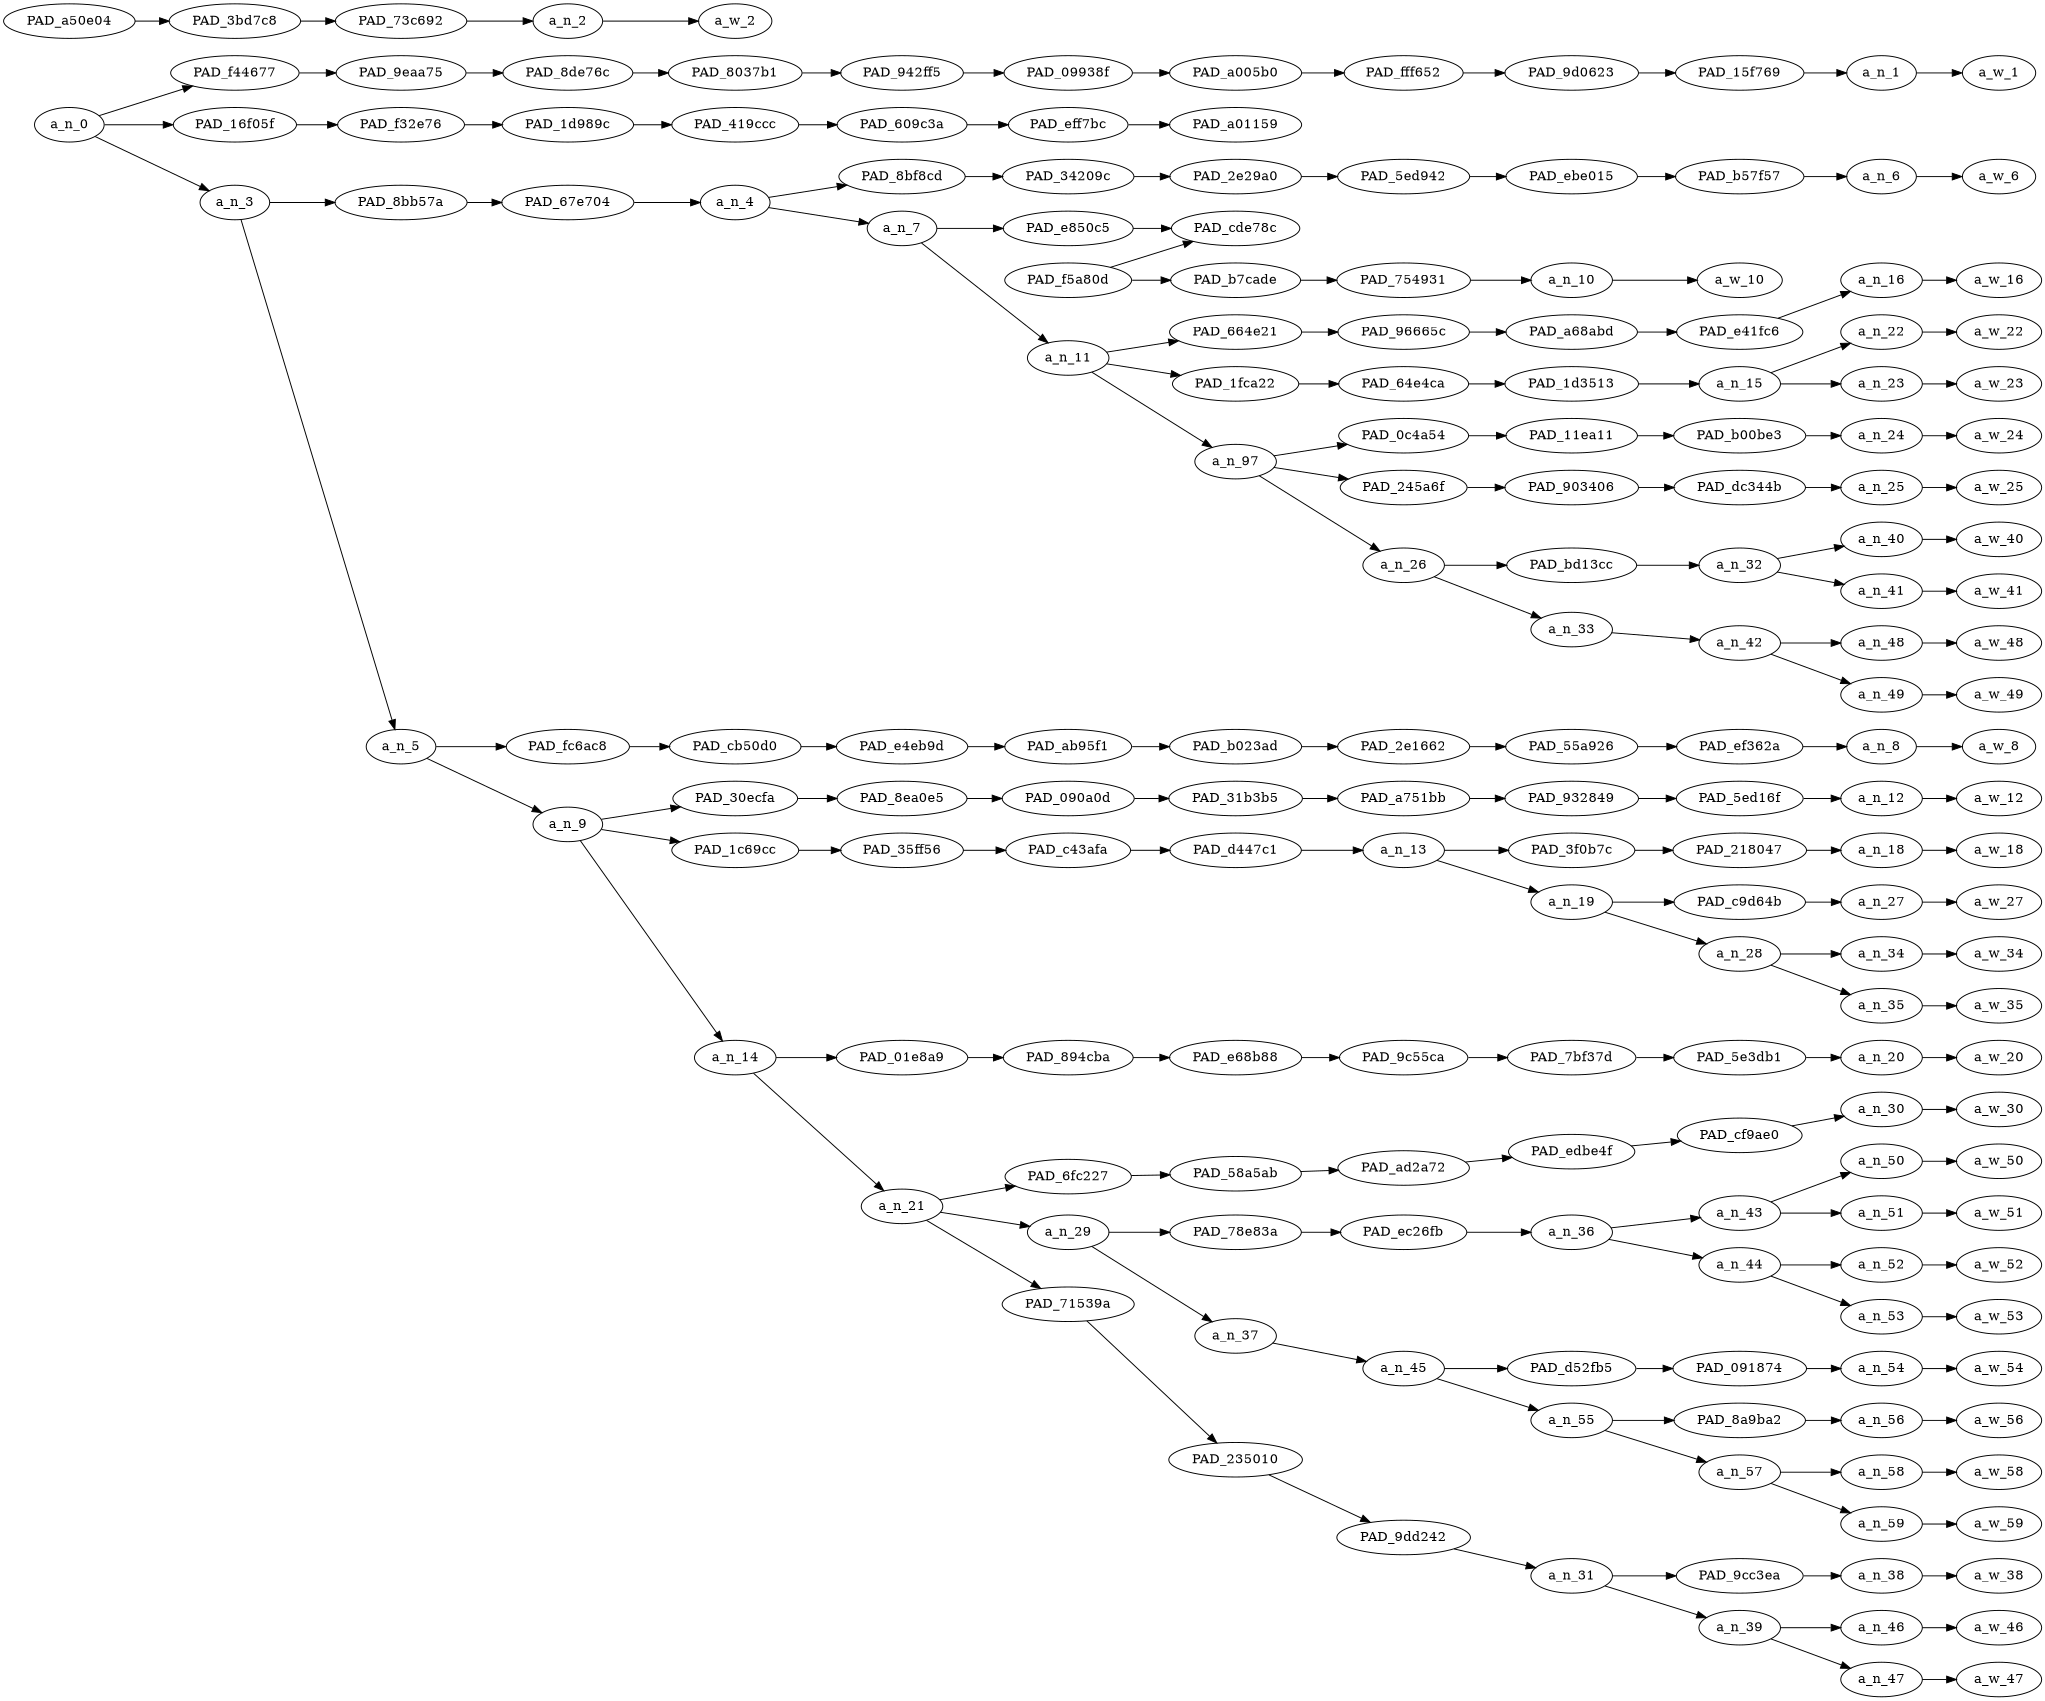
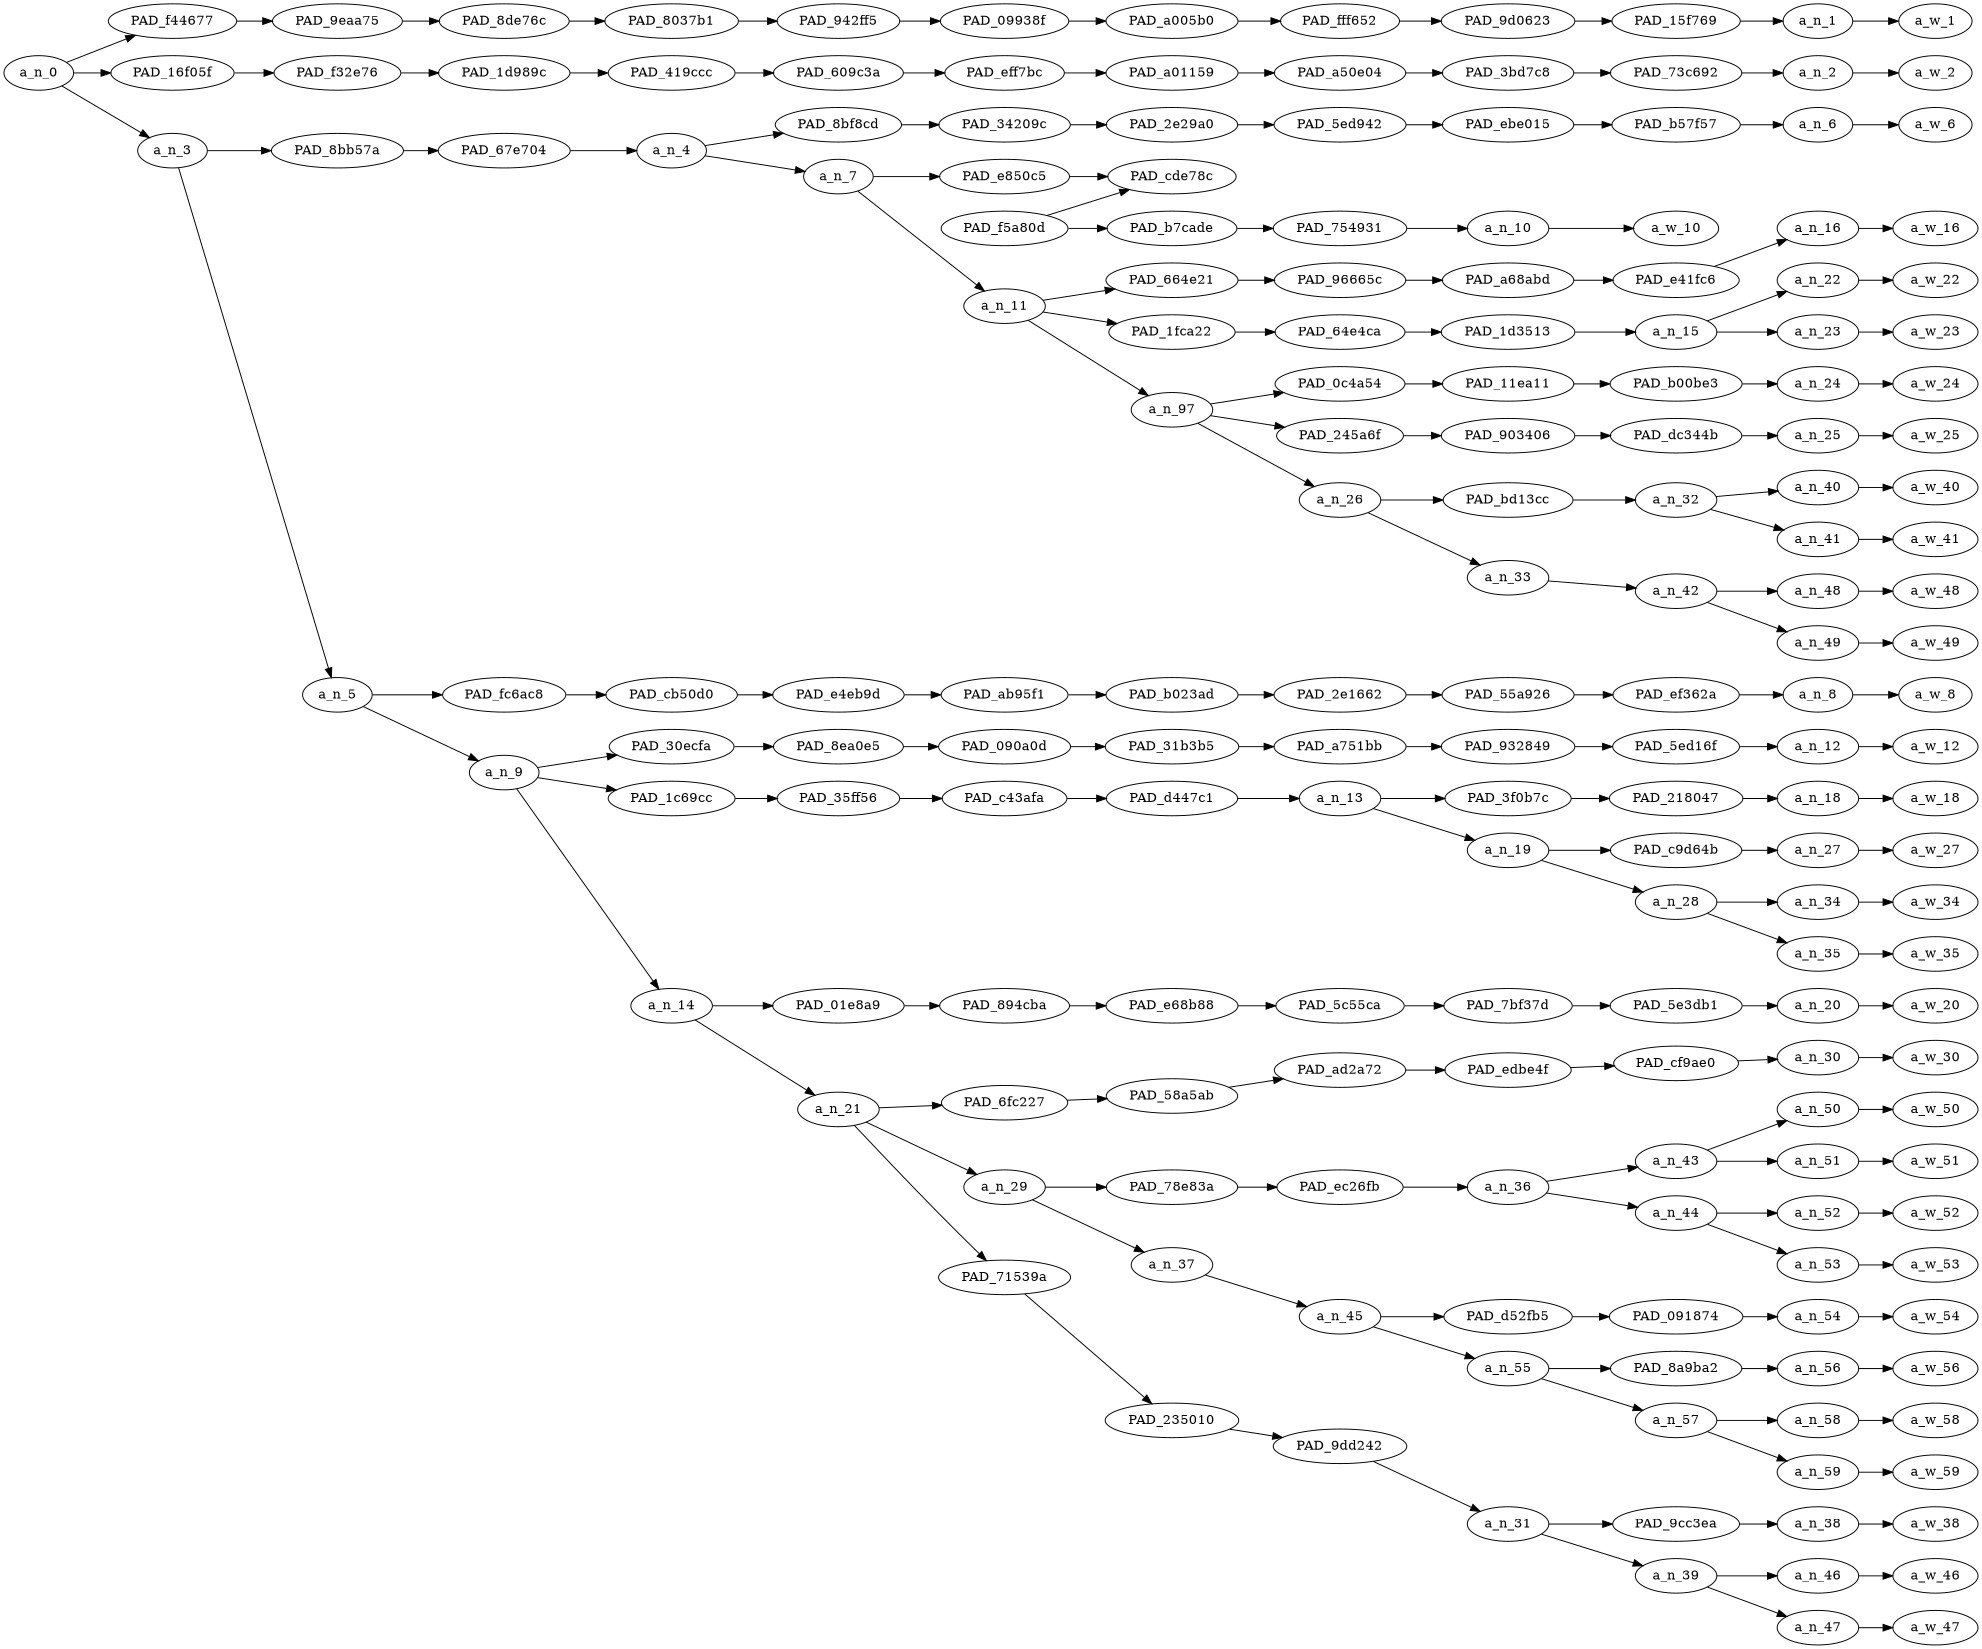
edge "PAD_a01159" -> "PAD_a50e04": added
node "PAD_9c55ca": label "PAD_9c55ca" -> "PAD_5c55ca"
